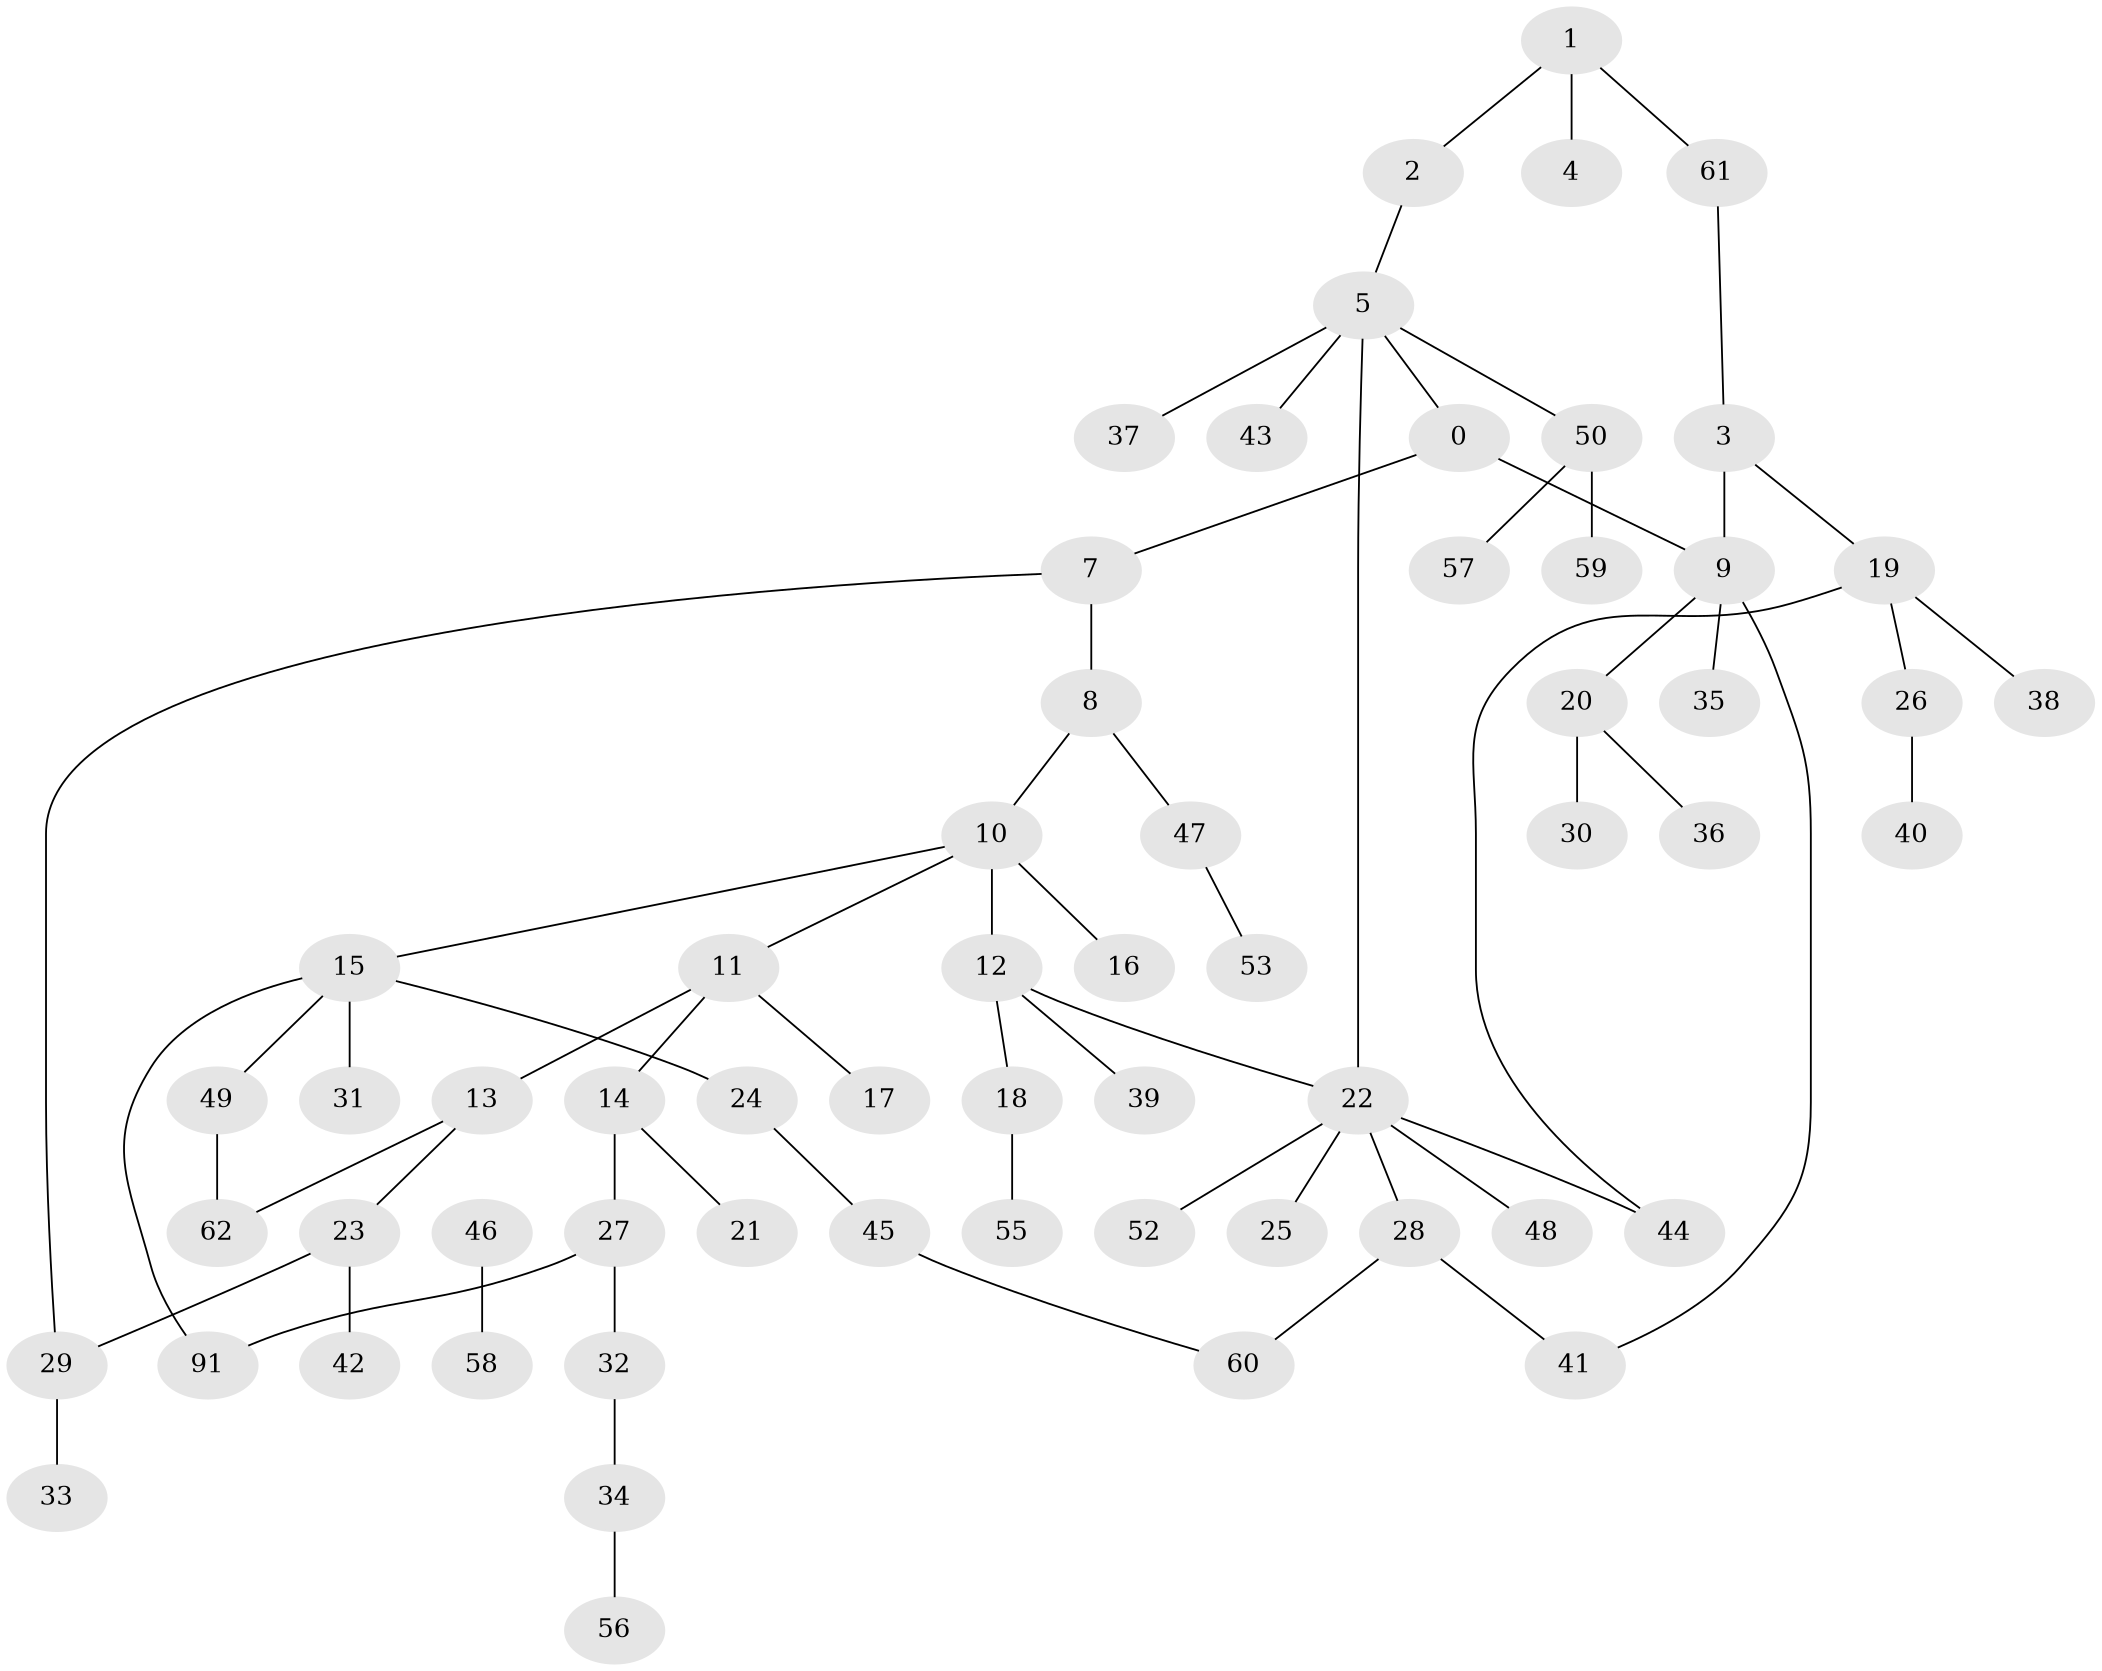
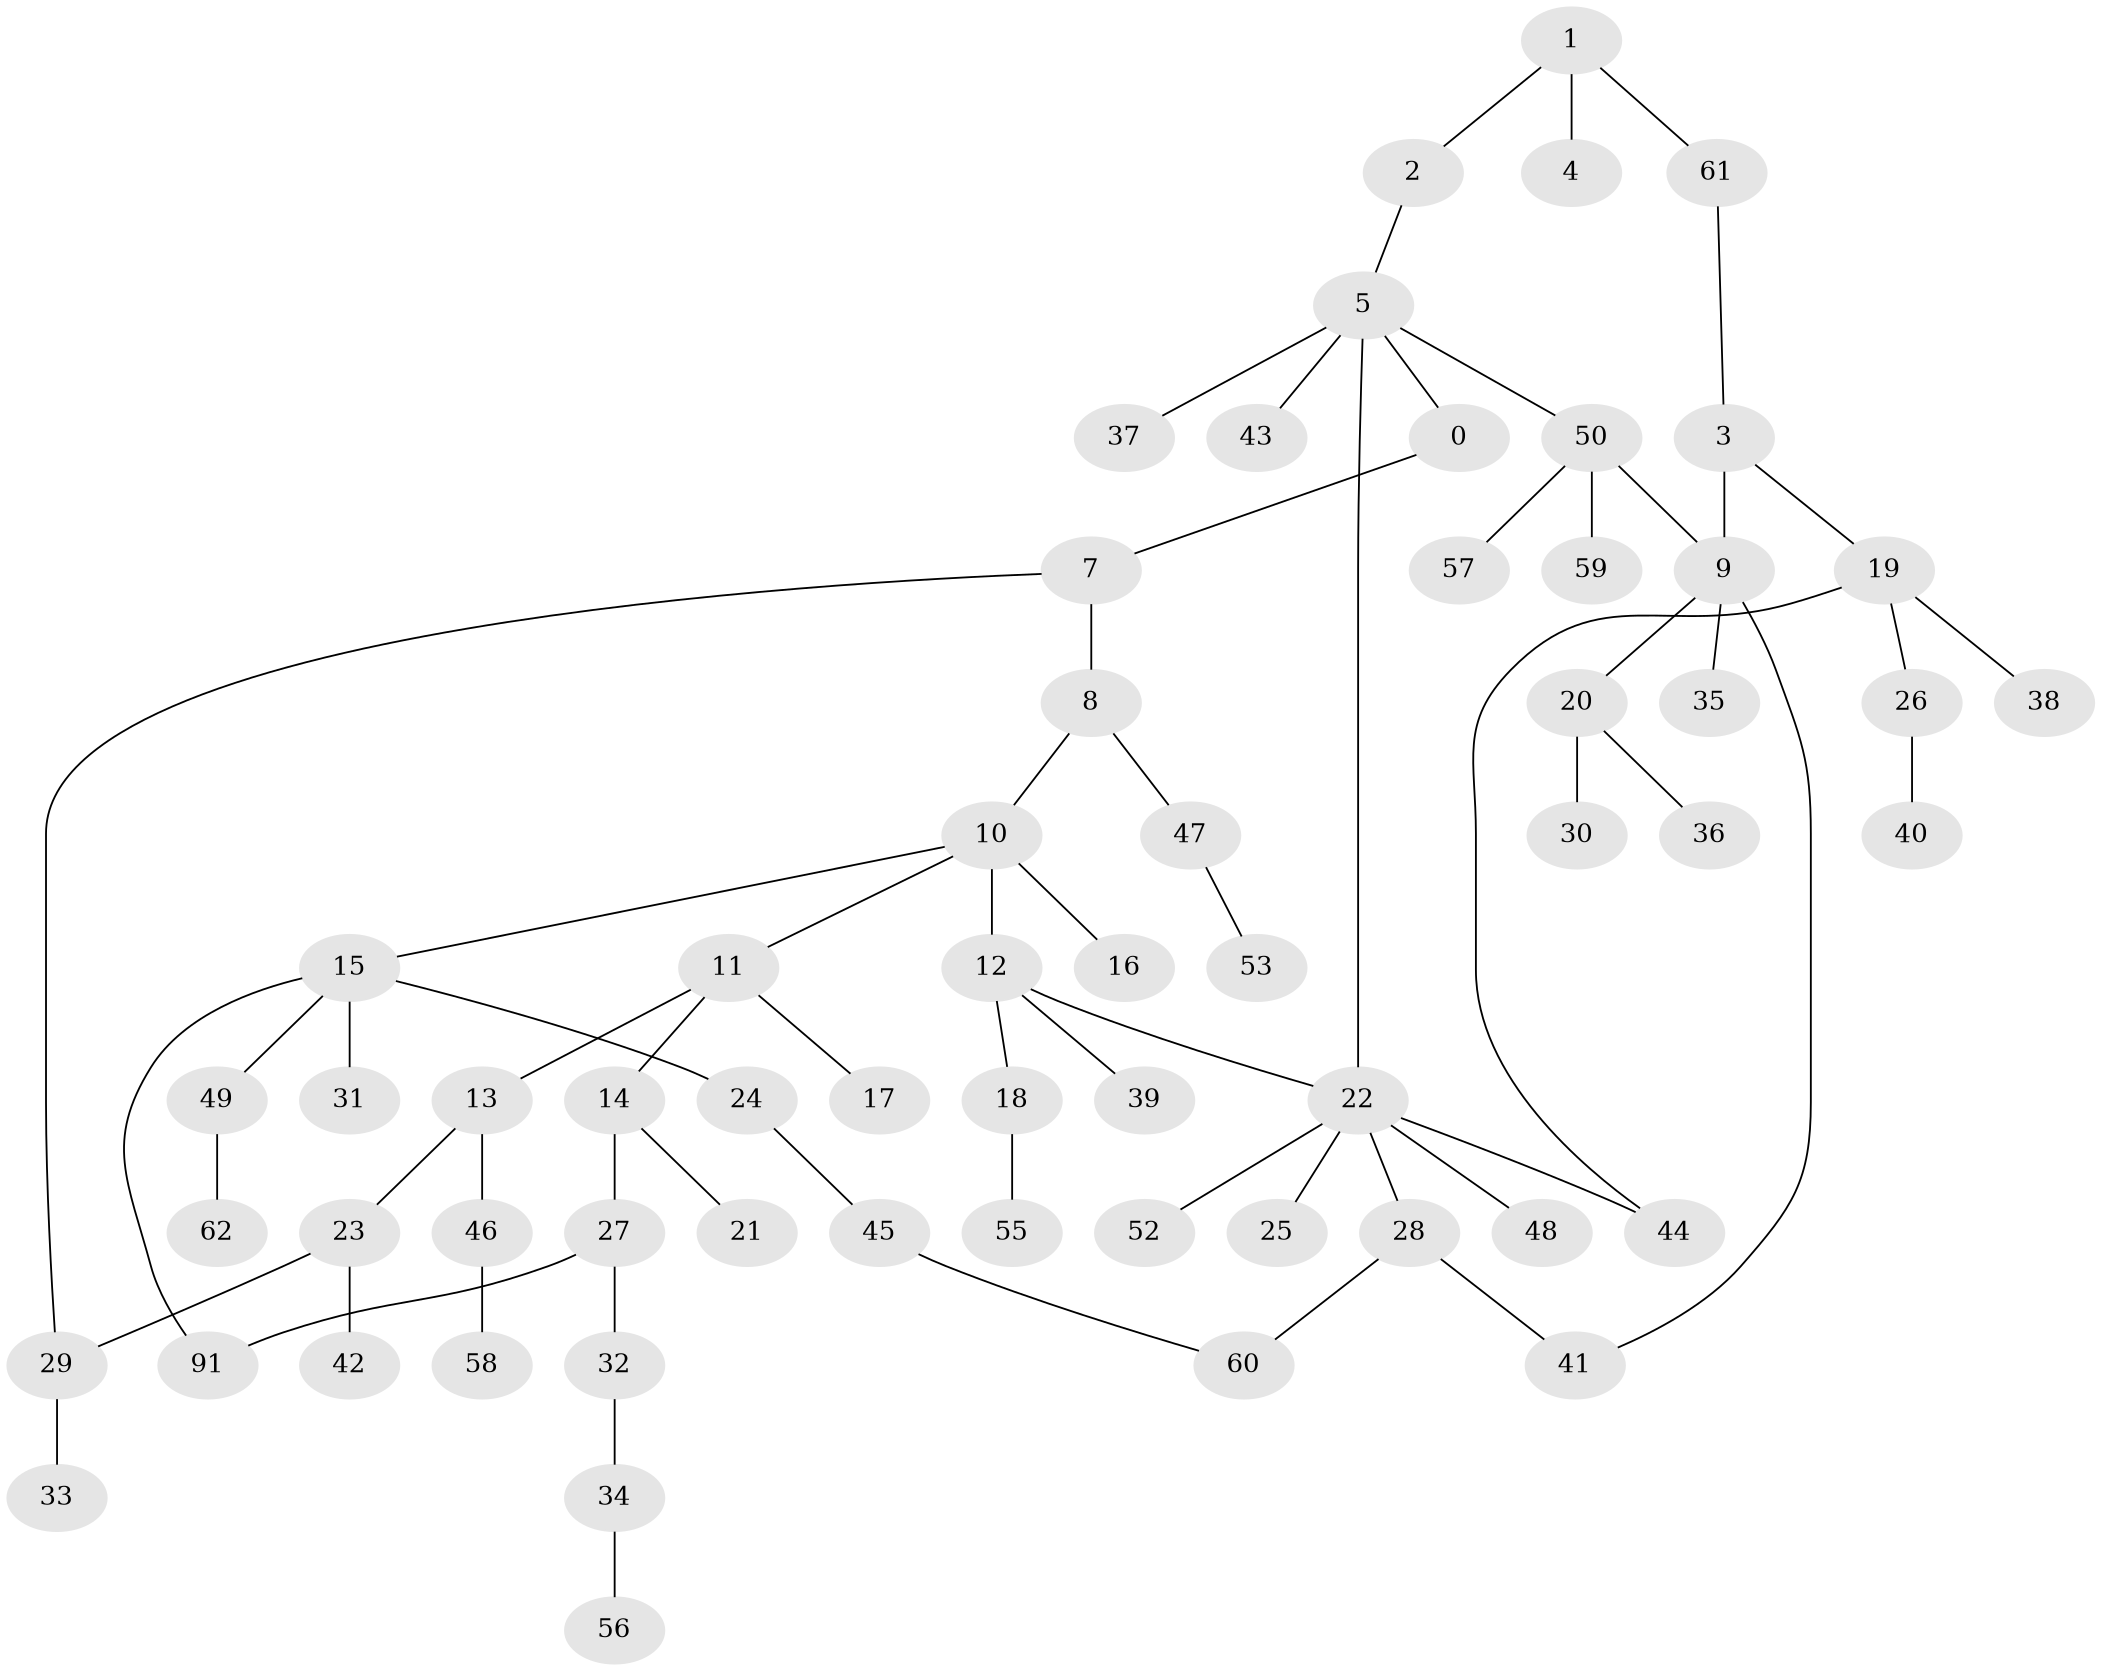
edge "0" -- "9": now "50" -- "9"
edge "13" -- "62": now "13" -- "46"
